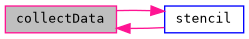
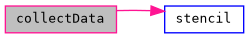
edge "stencil" -> "collectData": removed
